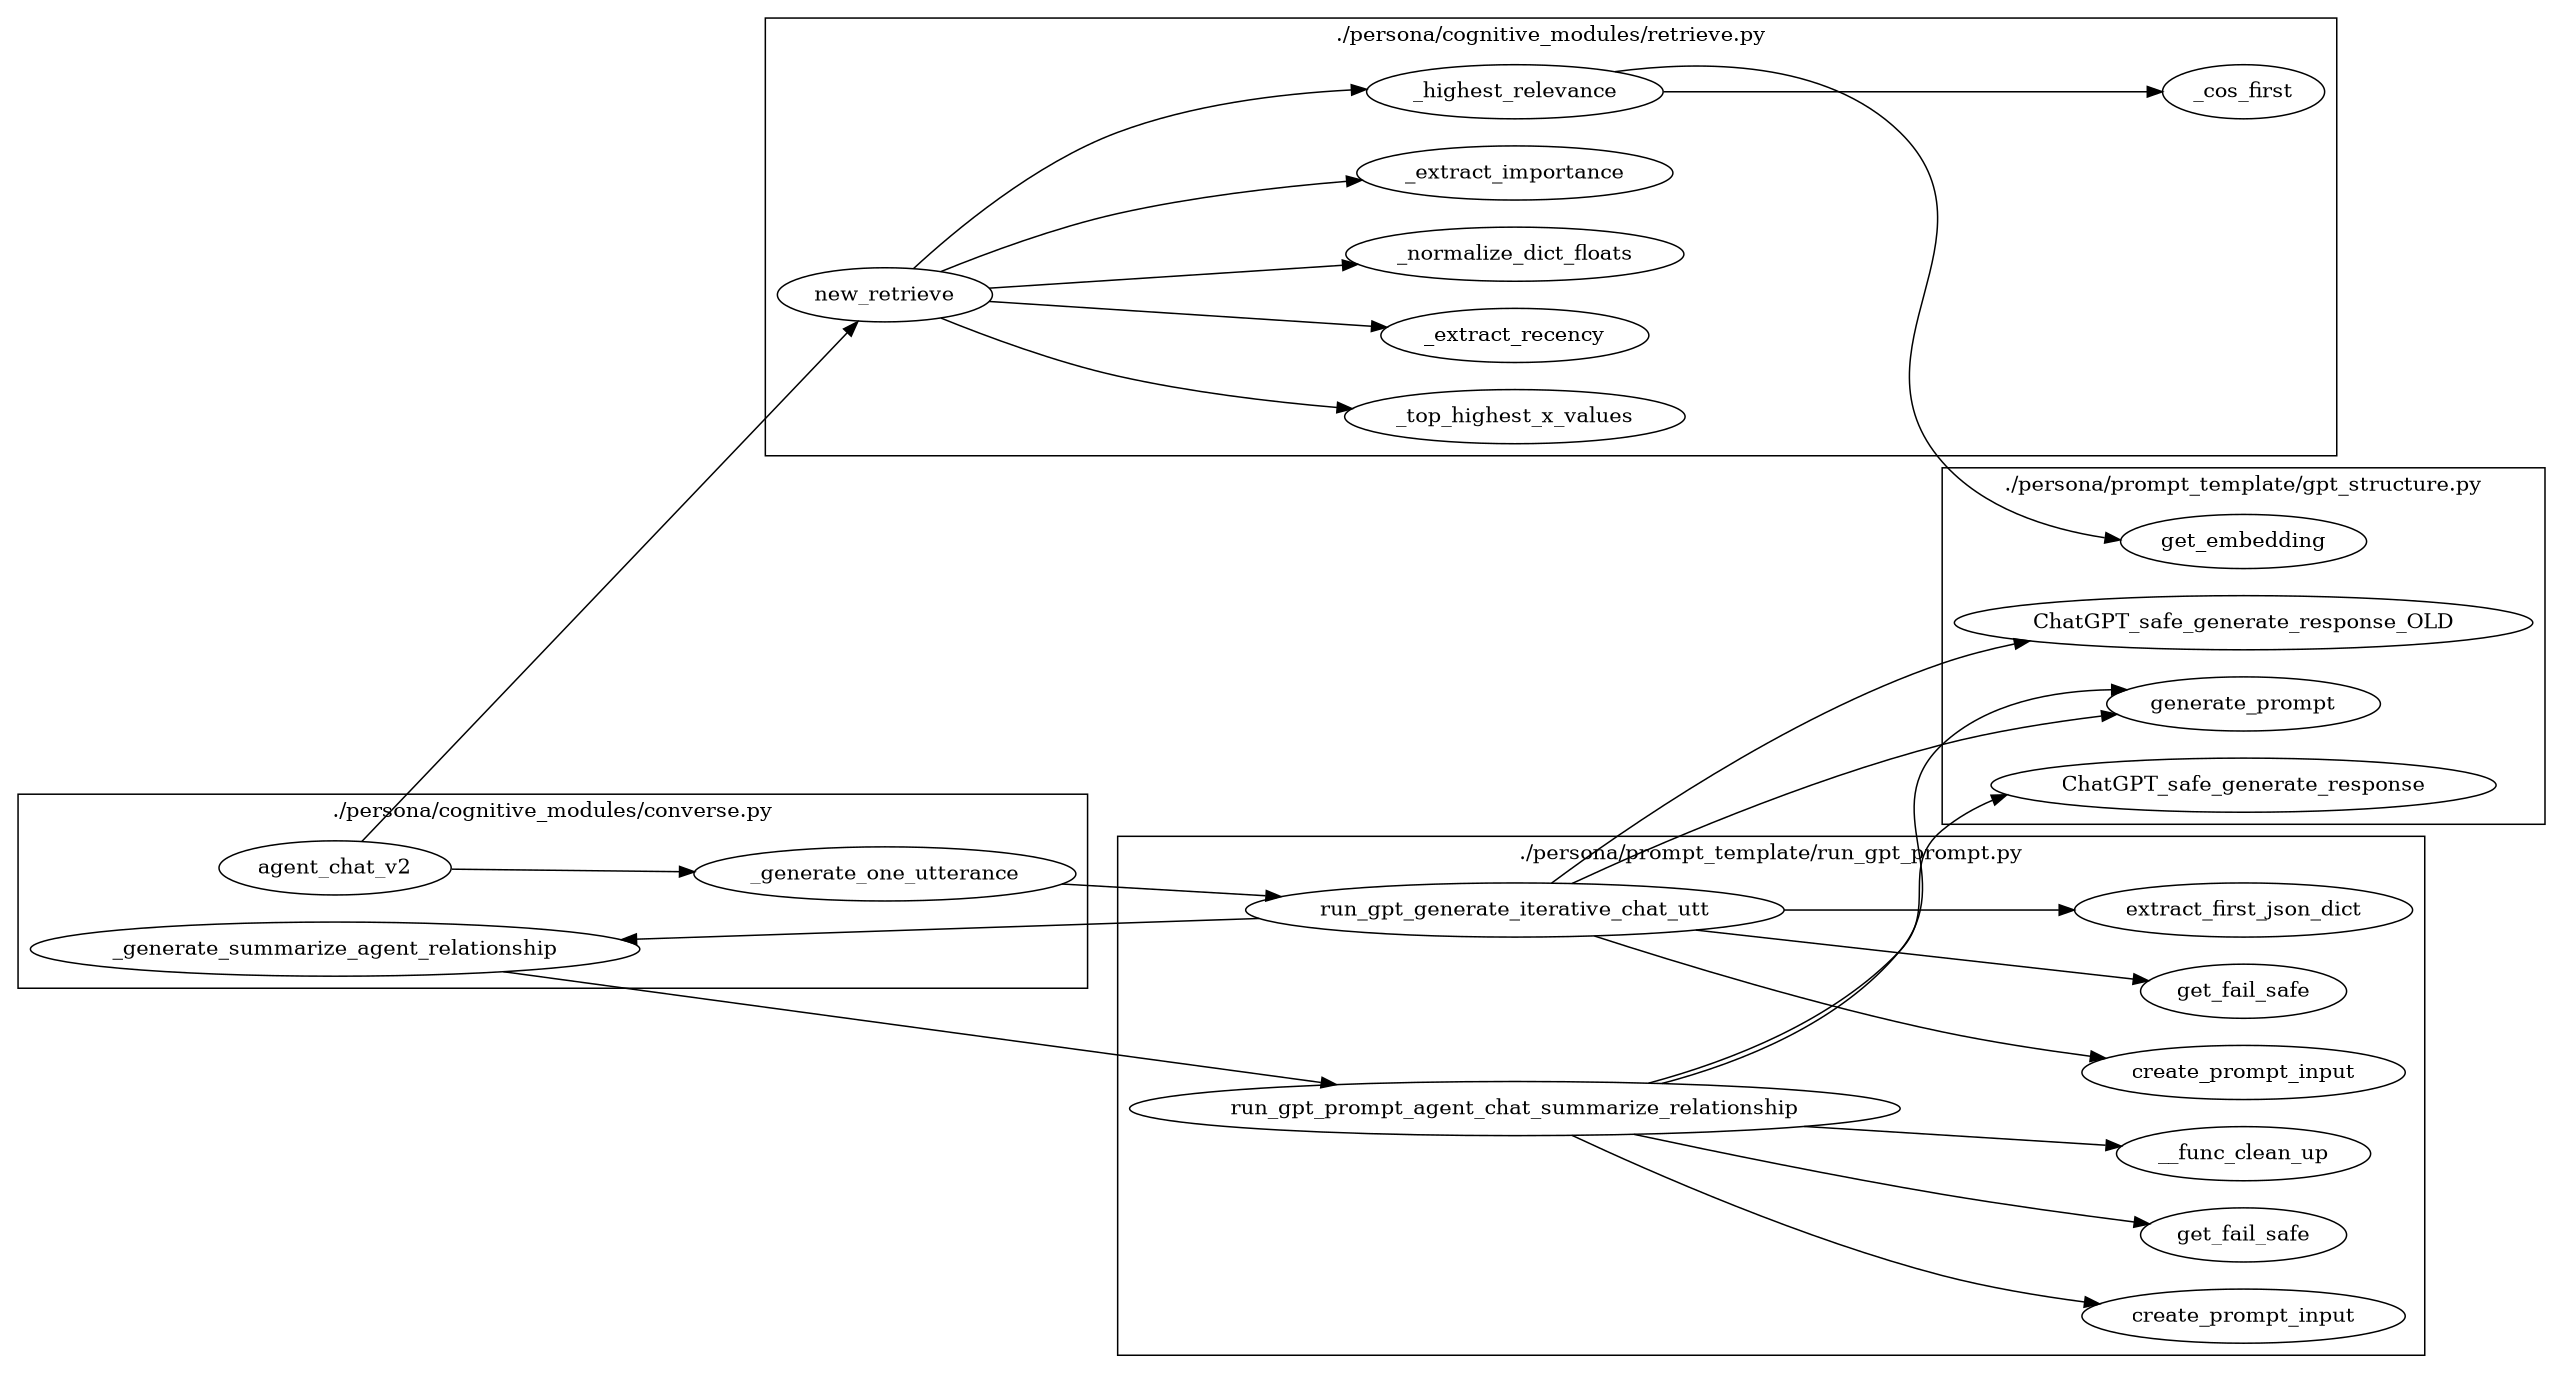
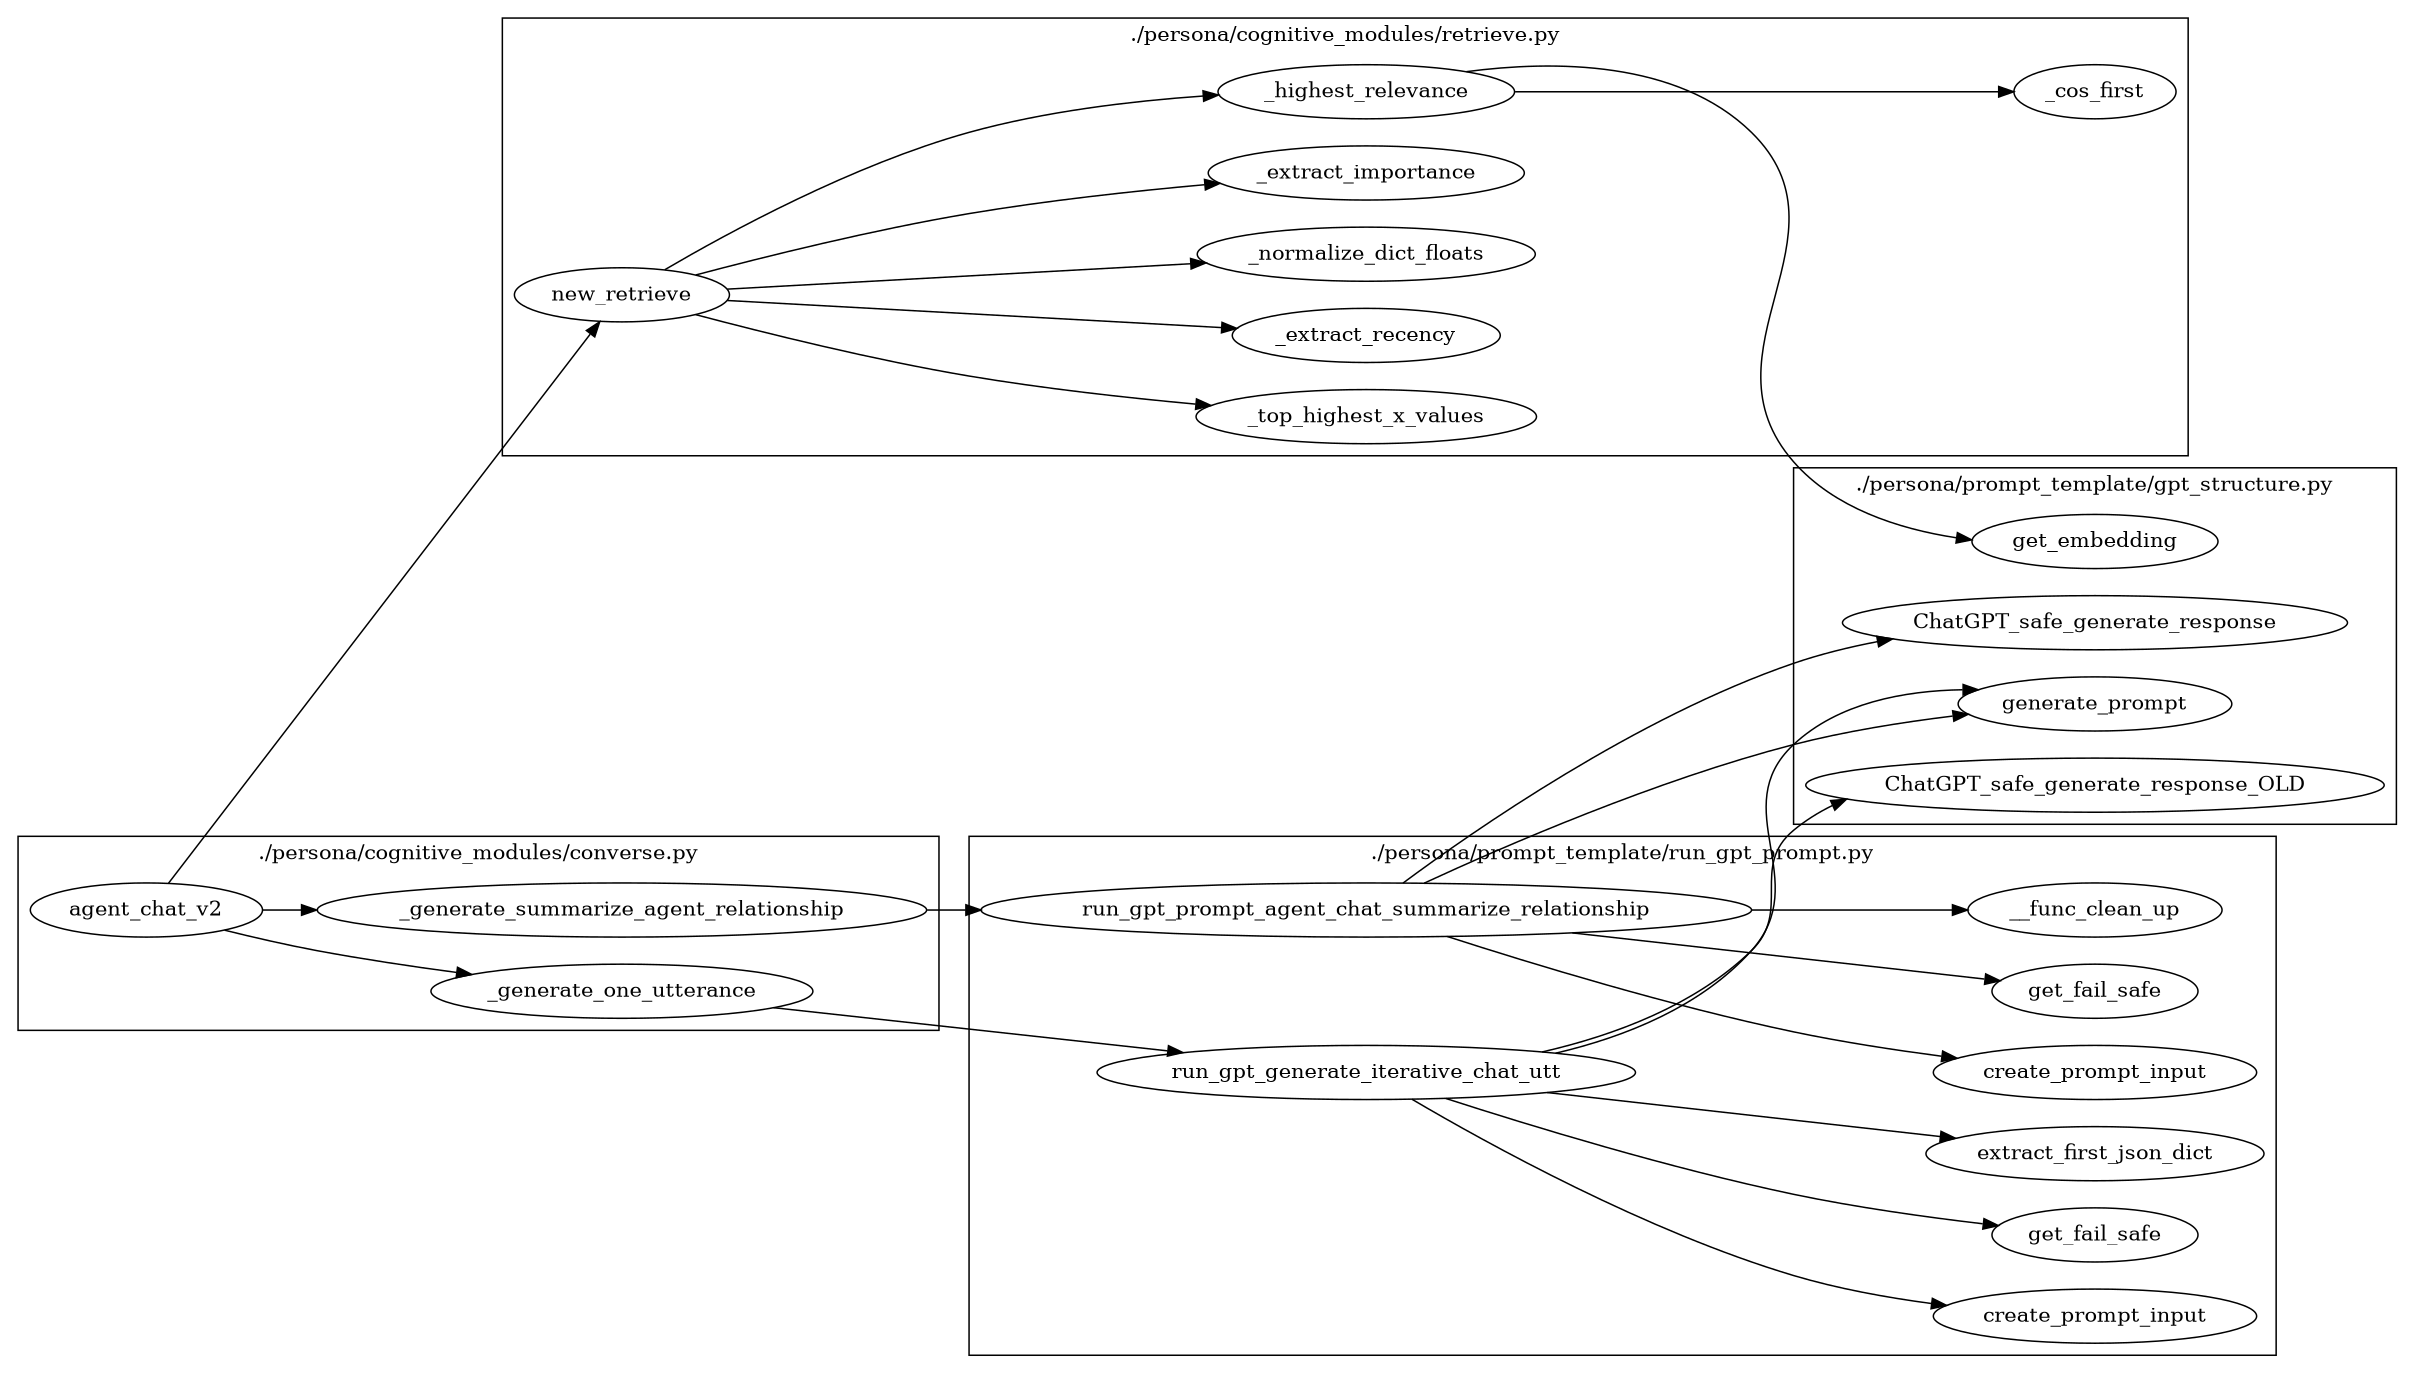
edge "run_gpt_generate_iterative_chat_utt" -> "_generate_summarize_agent_relationship": now "agent_chat_v2" -> "_generate_summarize_agent_relationship"
